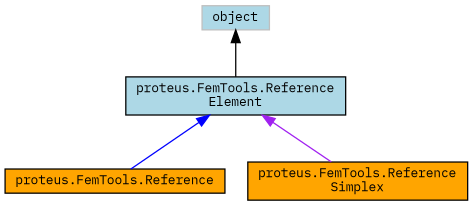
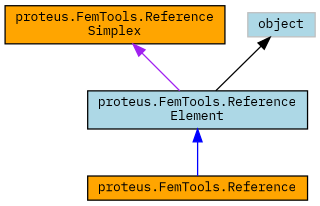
edge "proteus.FemTools.Reference Simplex" -> "proteus.FemTools.Reference Element": reversed
